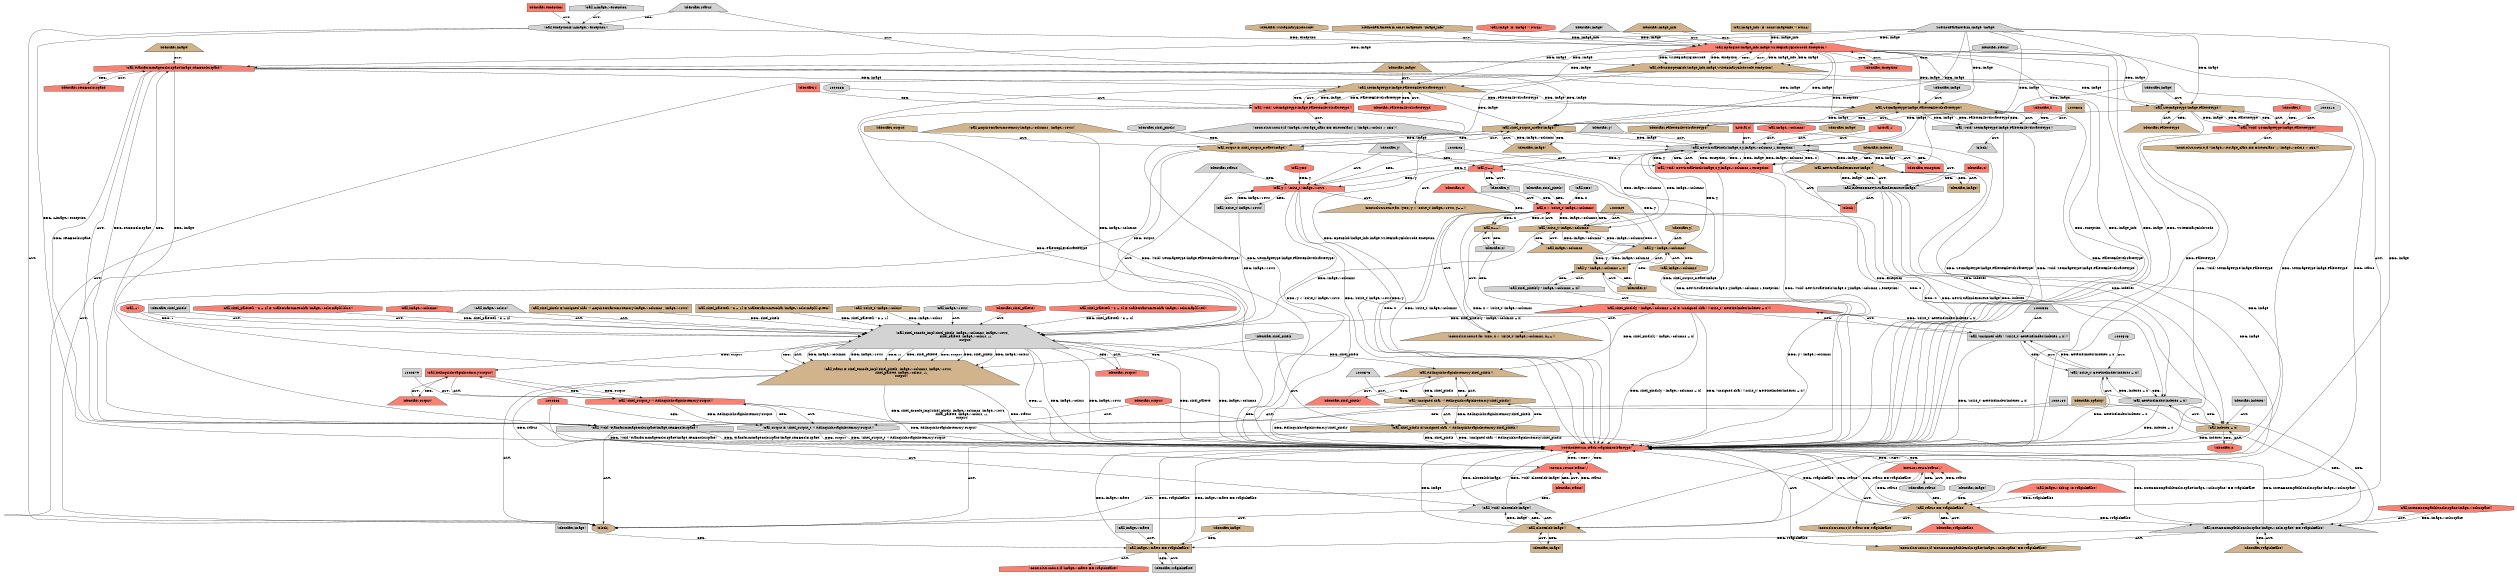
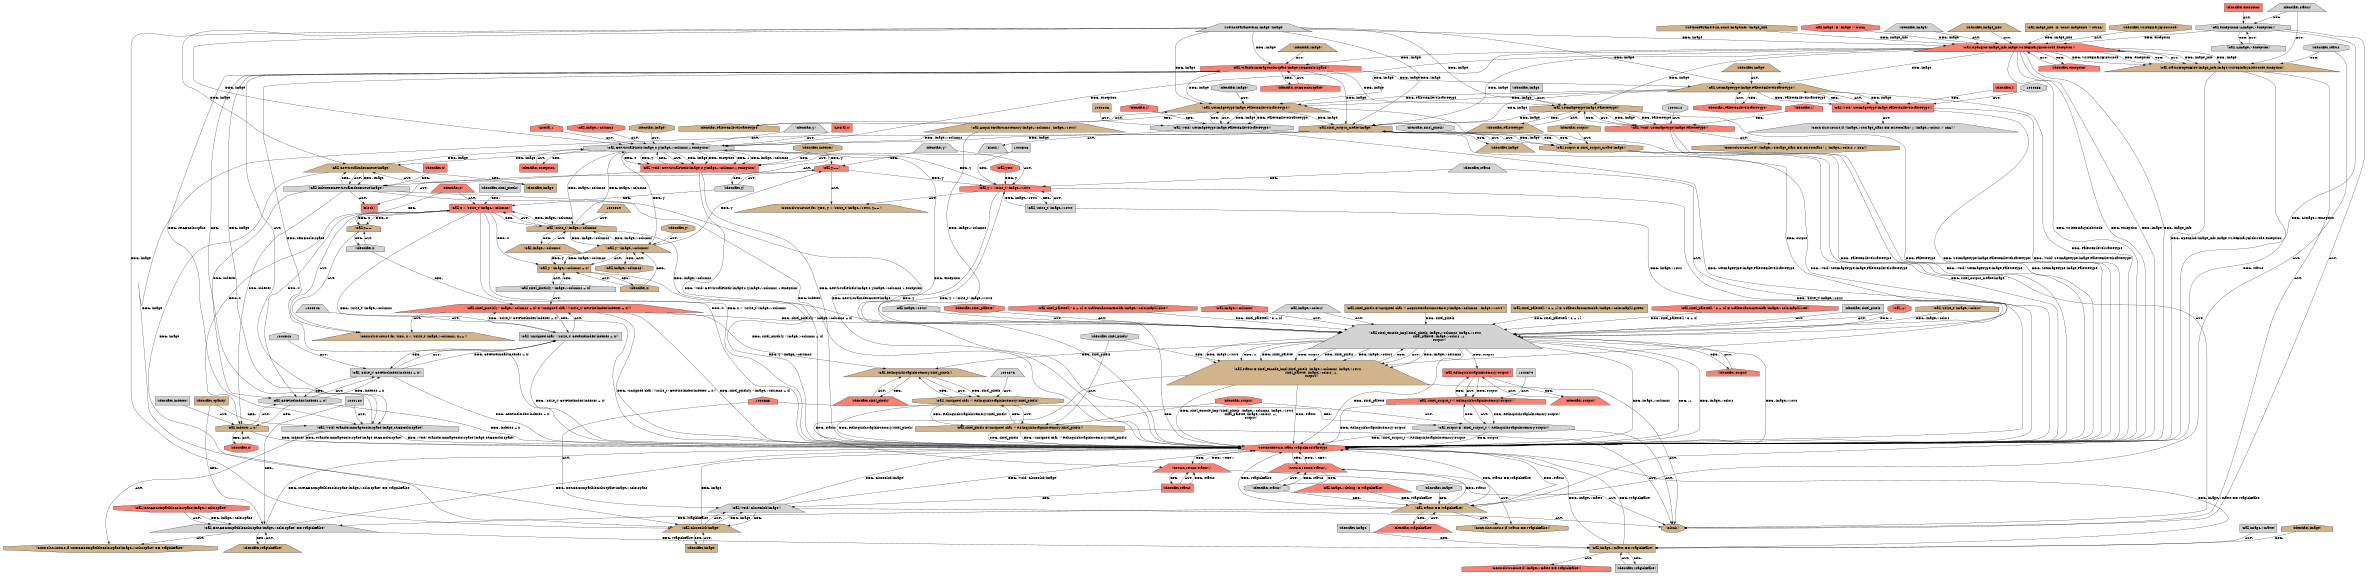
edge "(Call,exception=(&image->exception))" -> "(Call,&image->exception)": added, label "CFG:"
node "(Call,x=0)": removed
node "1000548": shape octagon -> house
